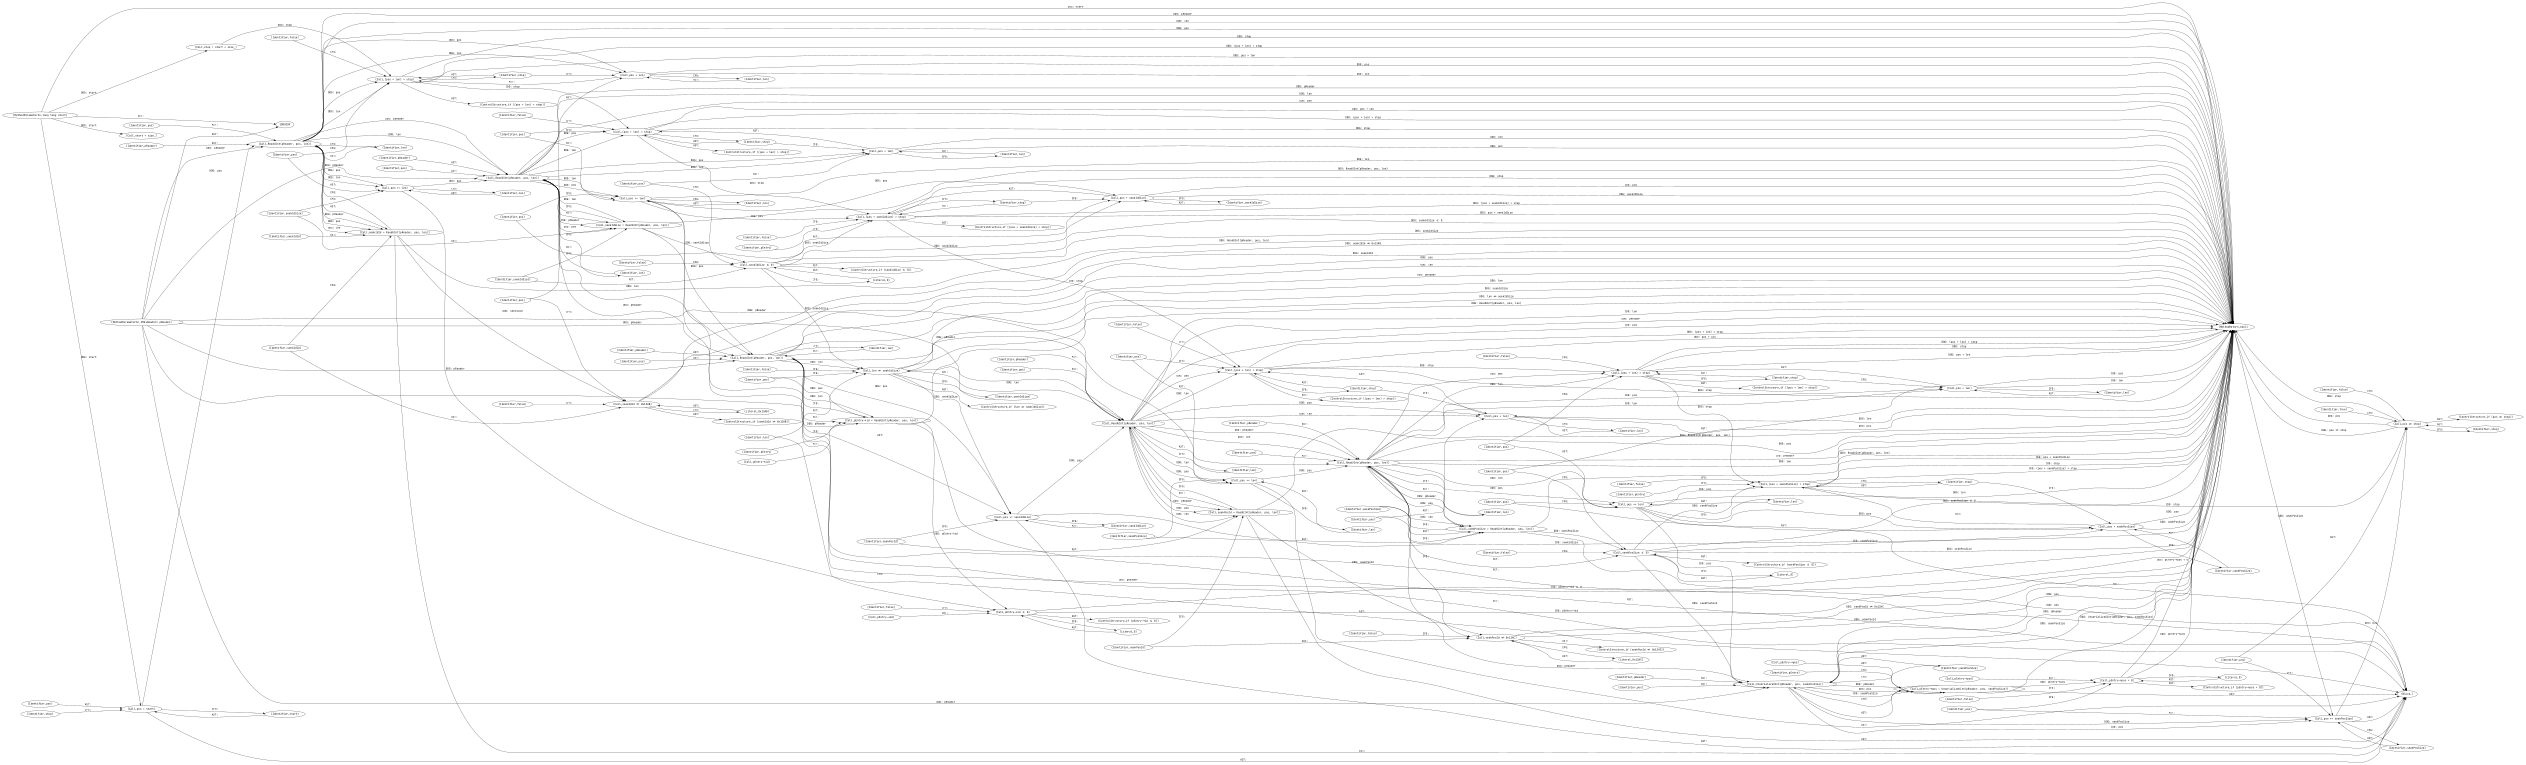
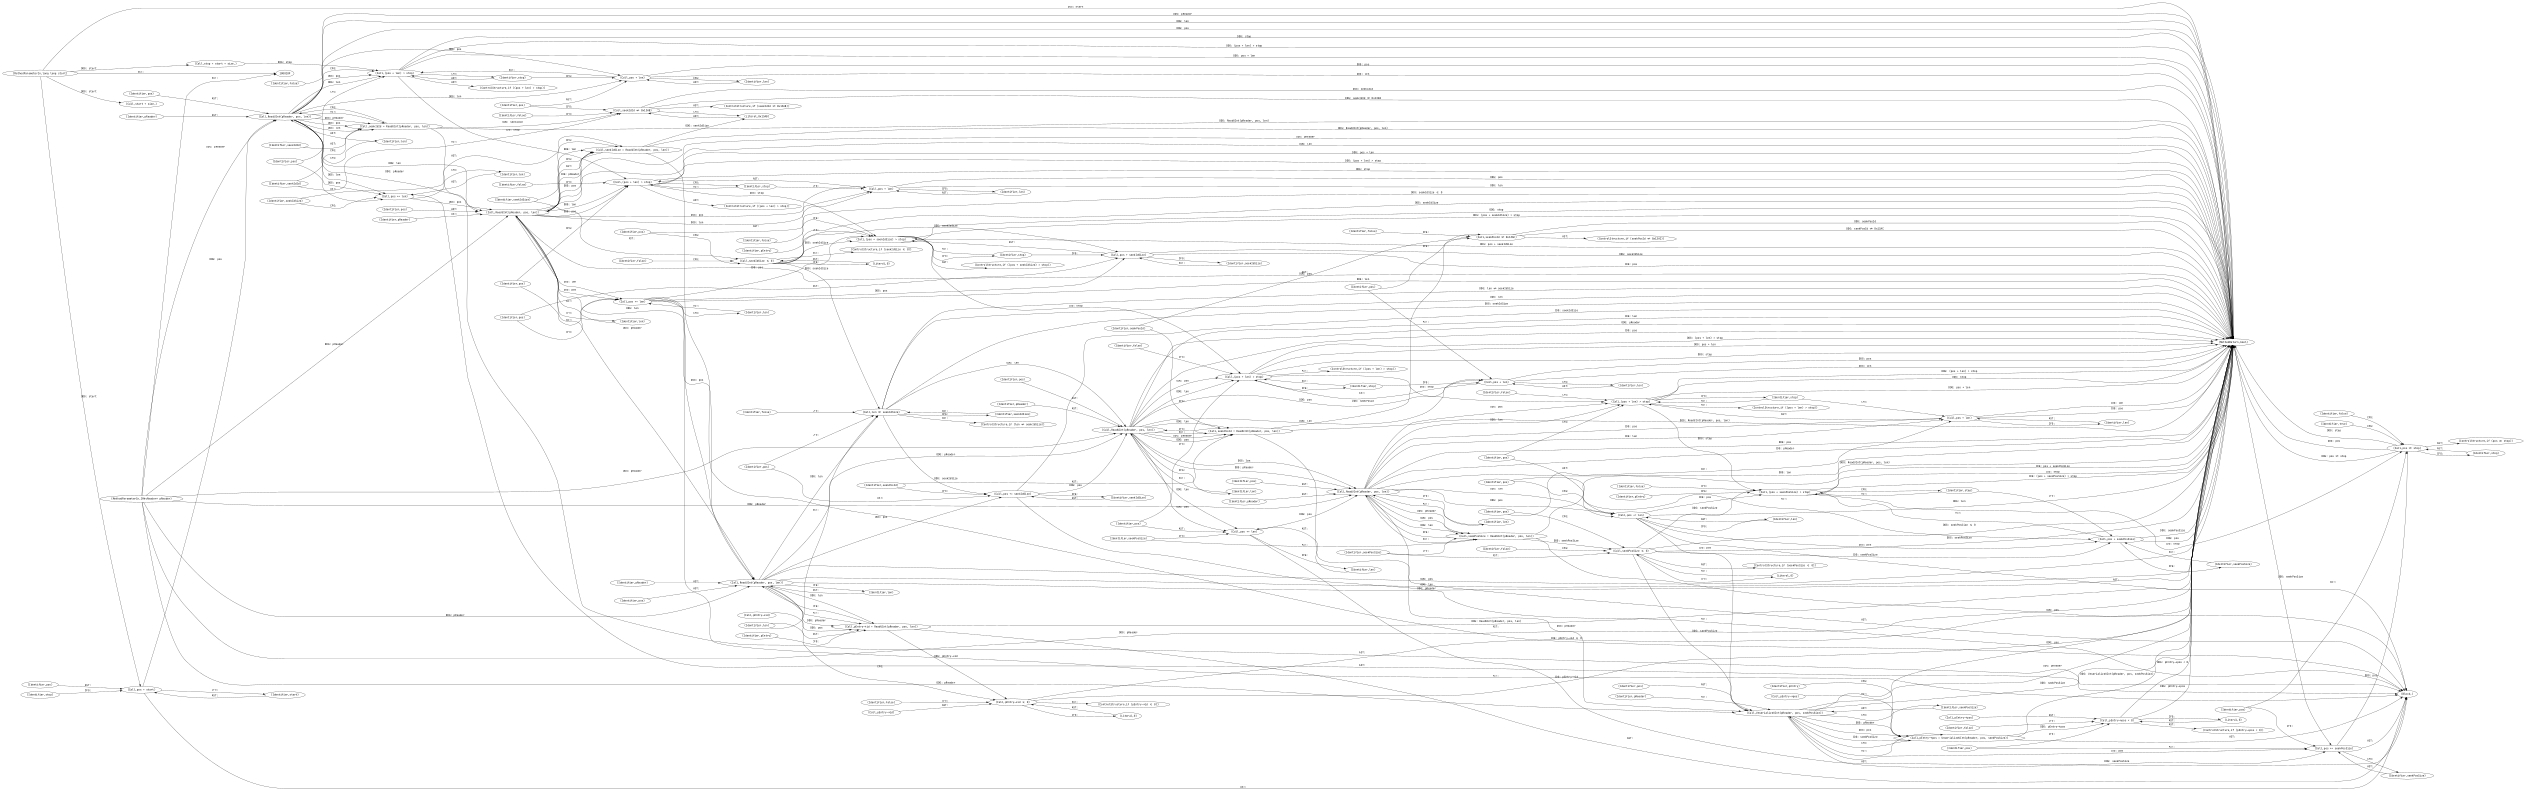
edge "(Call,seekIdSize = ReadUInt(pReader, pos, len))" -> "(Call,seekIdSize <= 0)": now "(Call,seekIdSize = ReadUInt(pReader, pos, len))" -> "(Literal,0x13AB)"
node "(Literal,0x13AC)": removed
